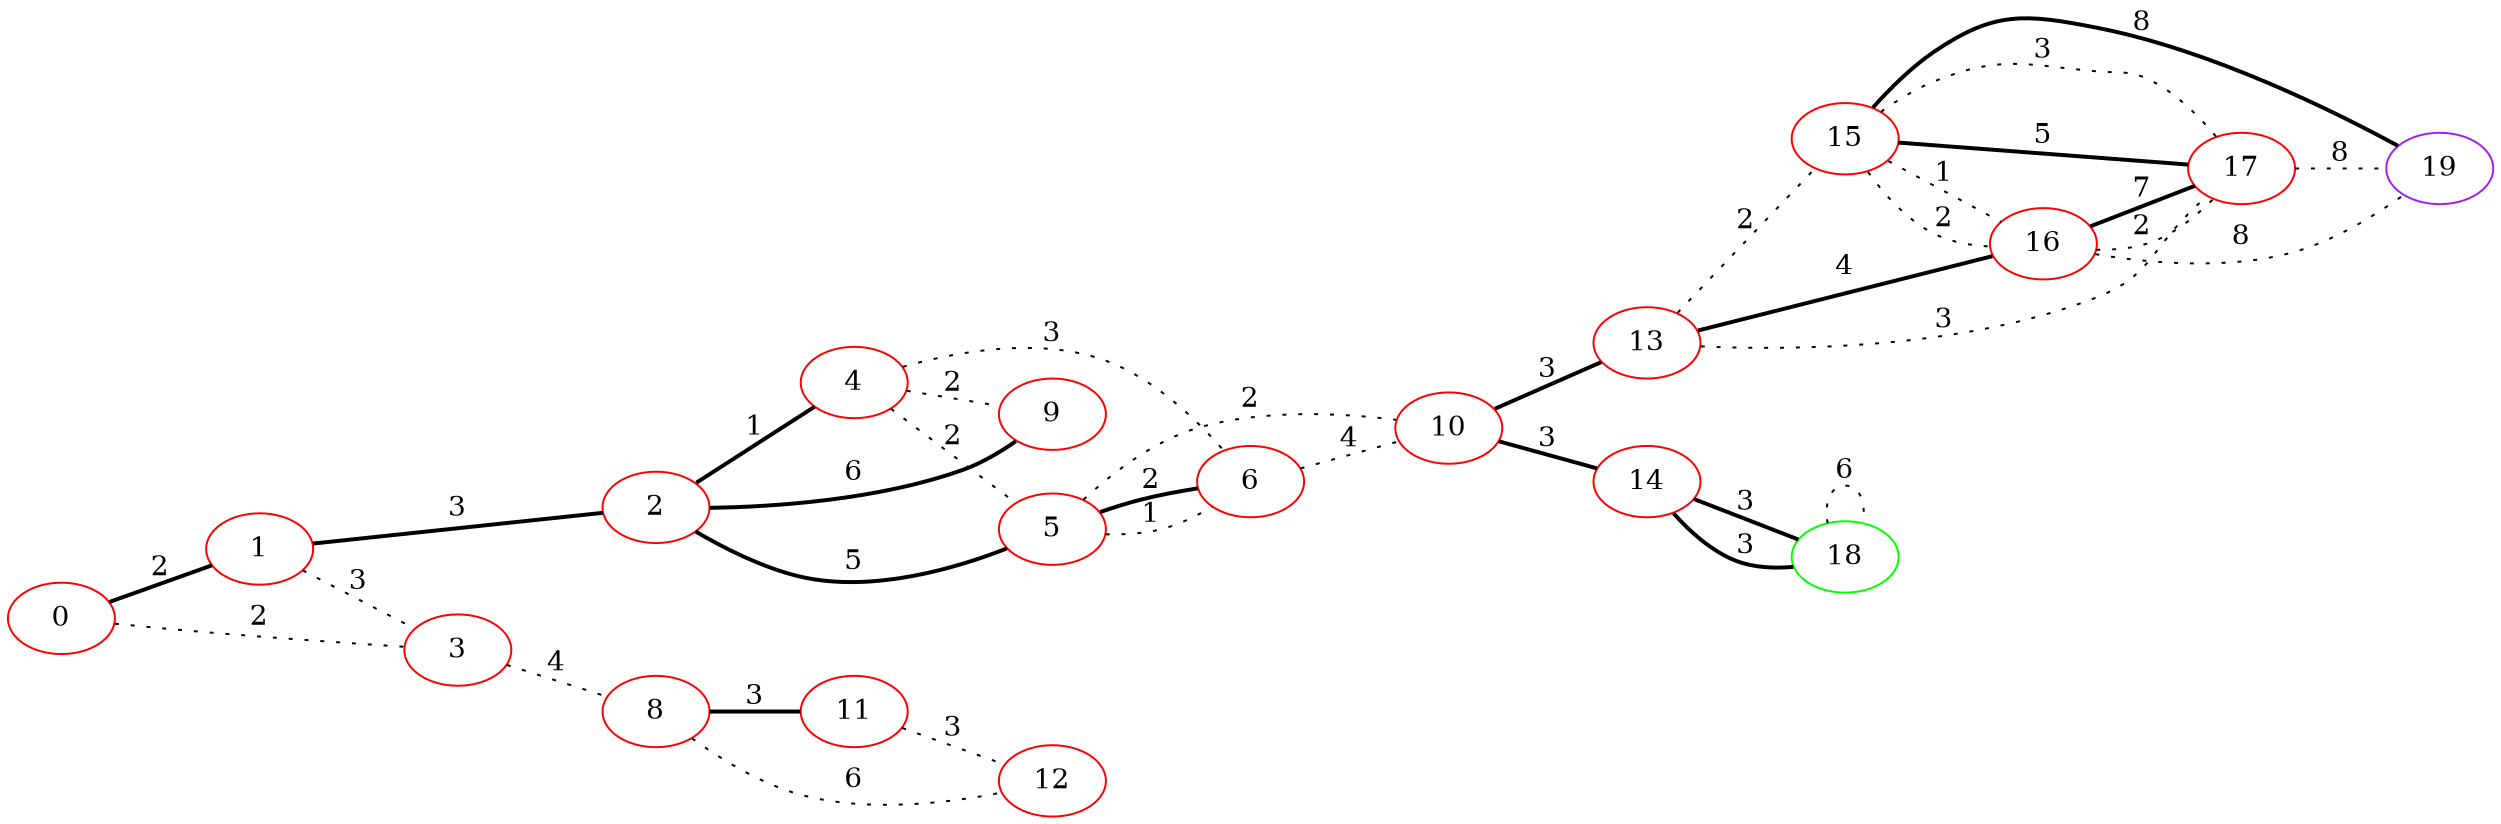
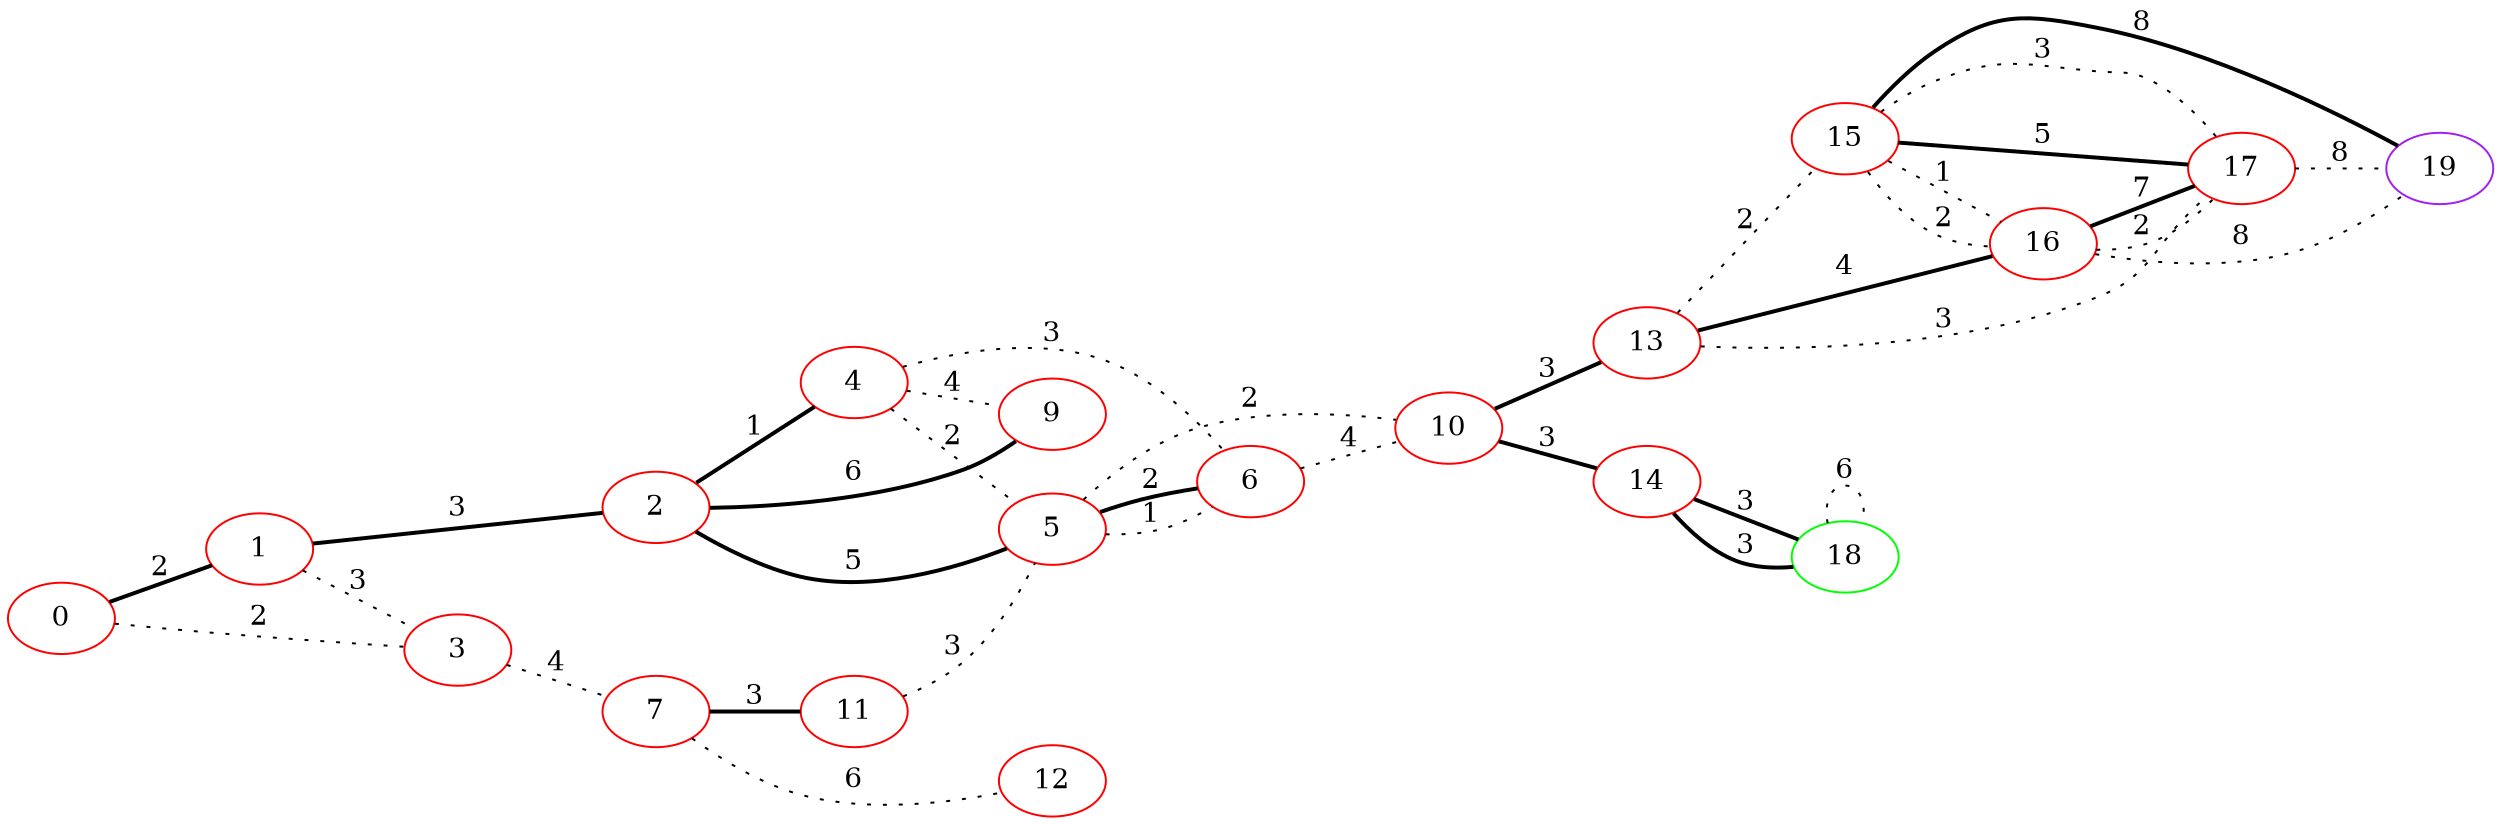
edge "4" -- "9": label "2" -> "4"
node "8": label "8" -> "7"
edge "11" -- "12": now "11" -- "5"
